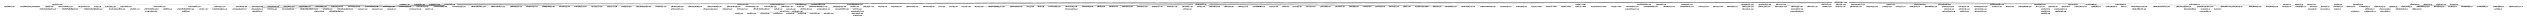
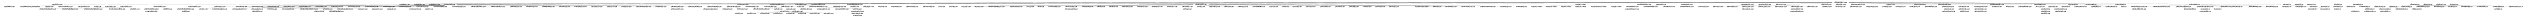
node "org.psjava:psjava:jar:0.1.19:compile": removed
